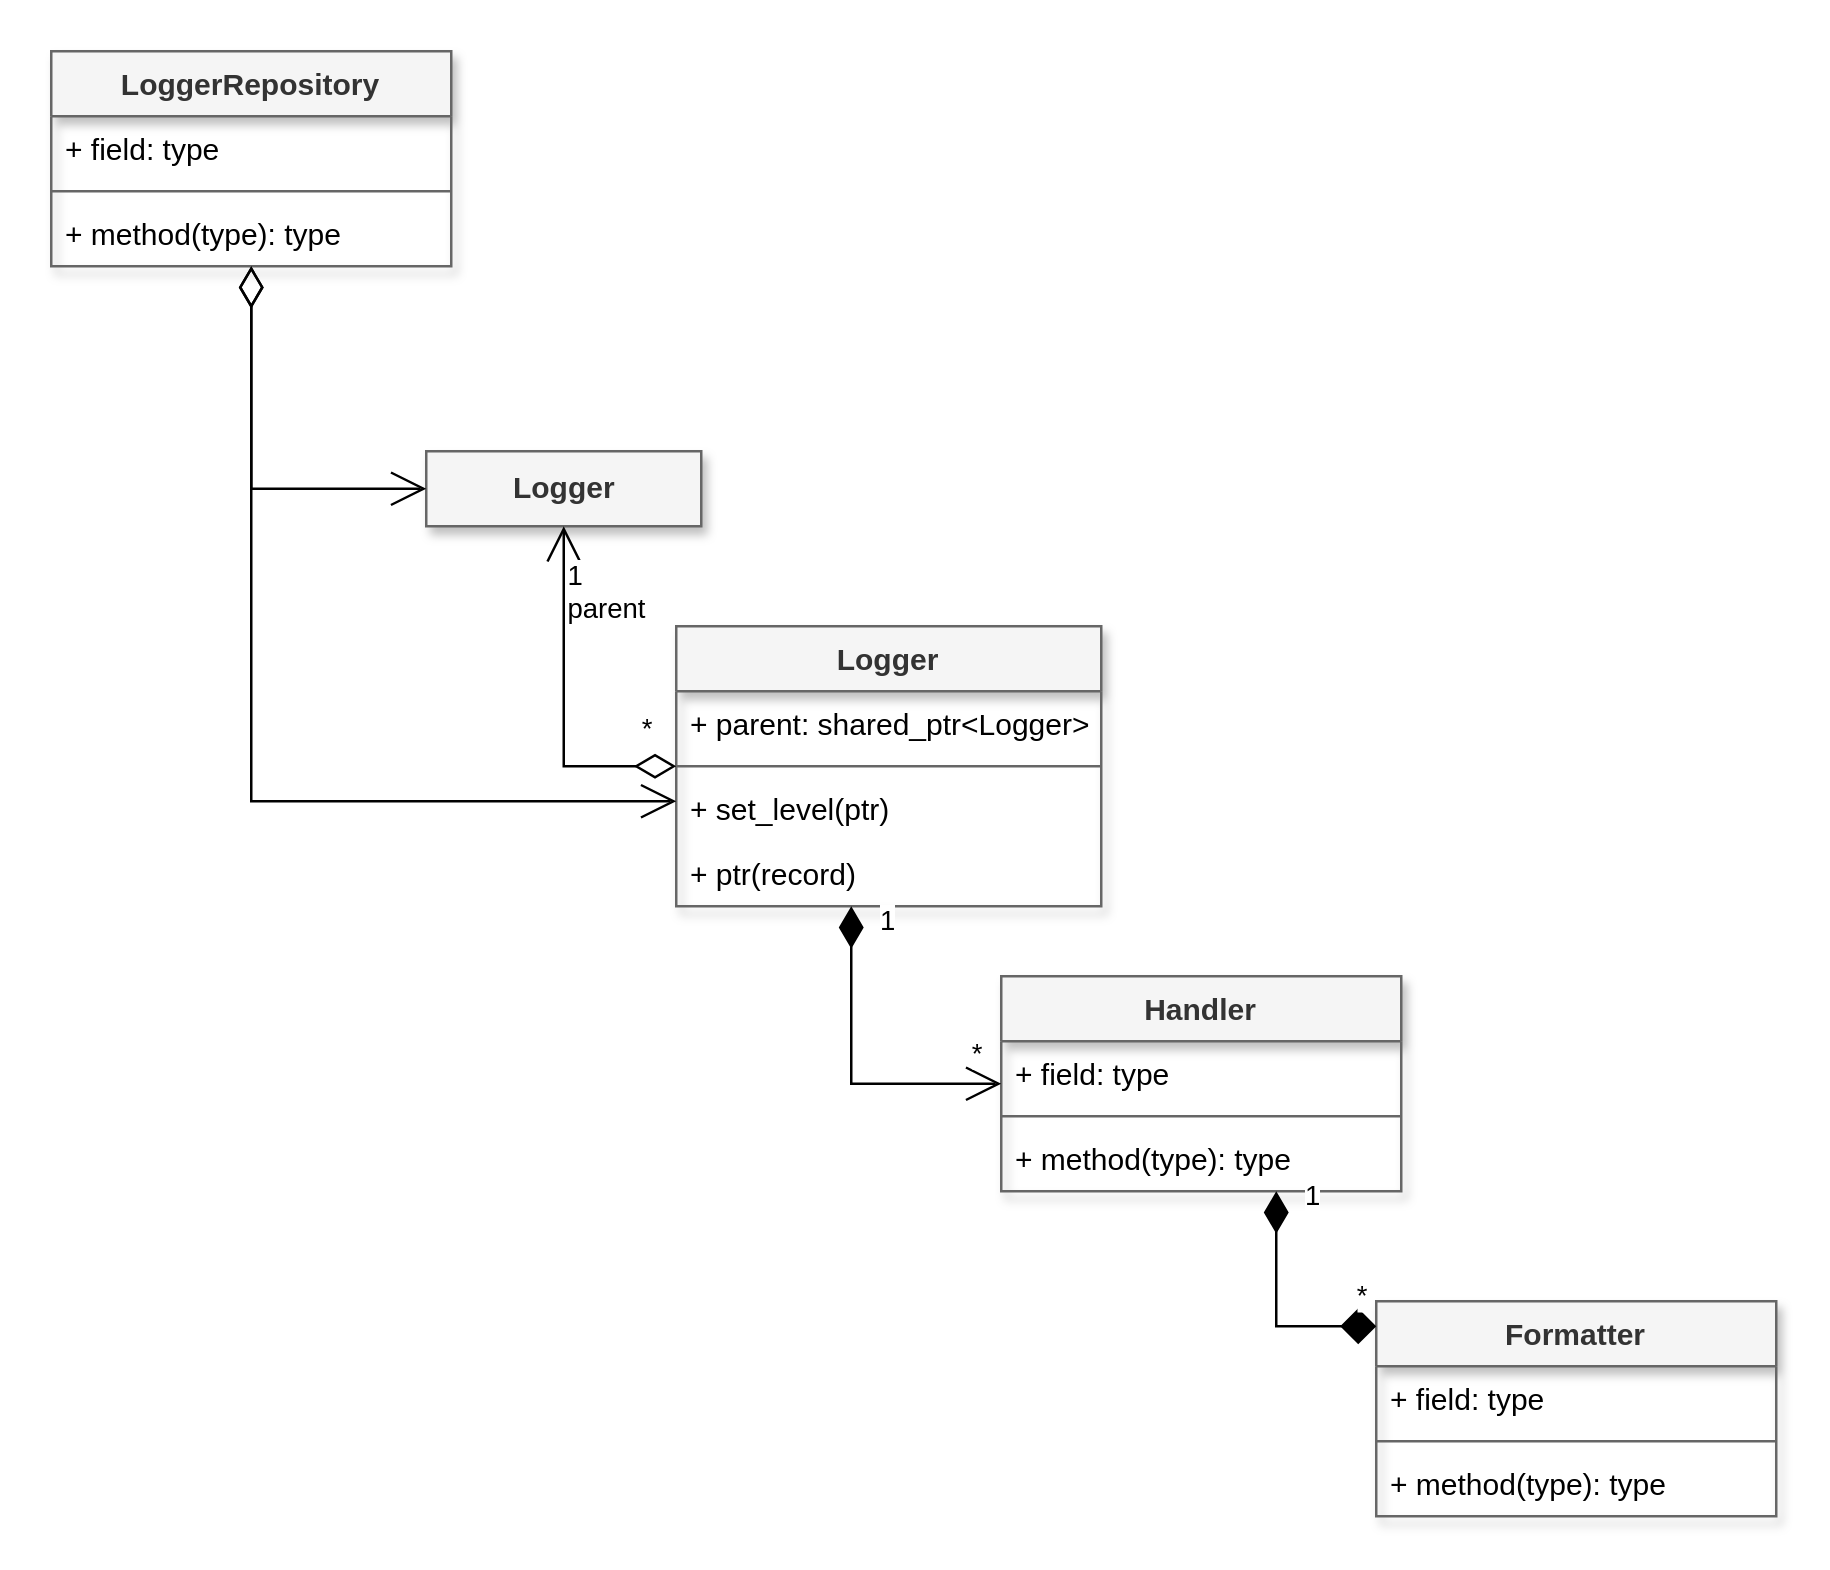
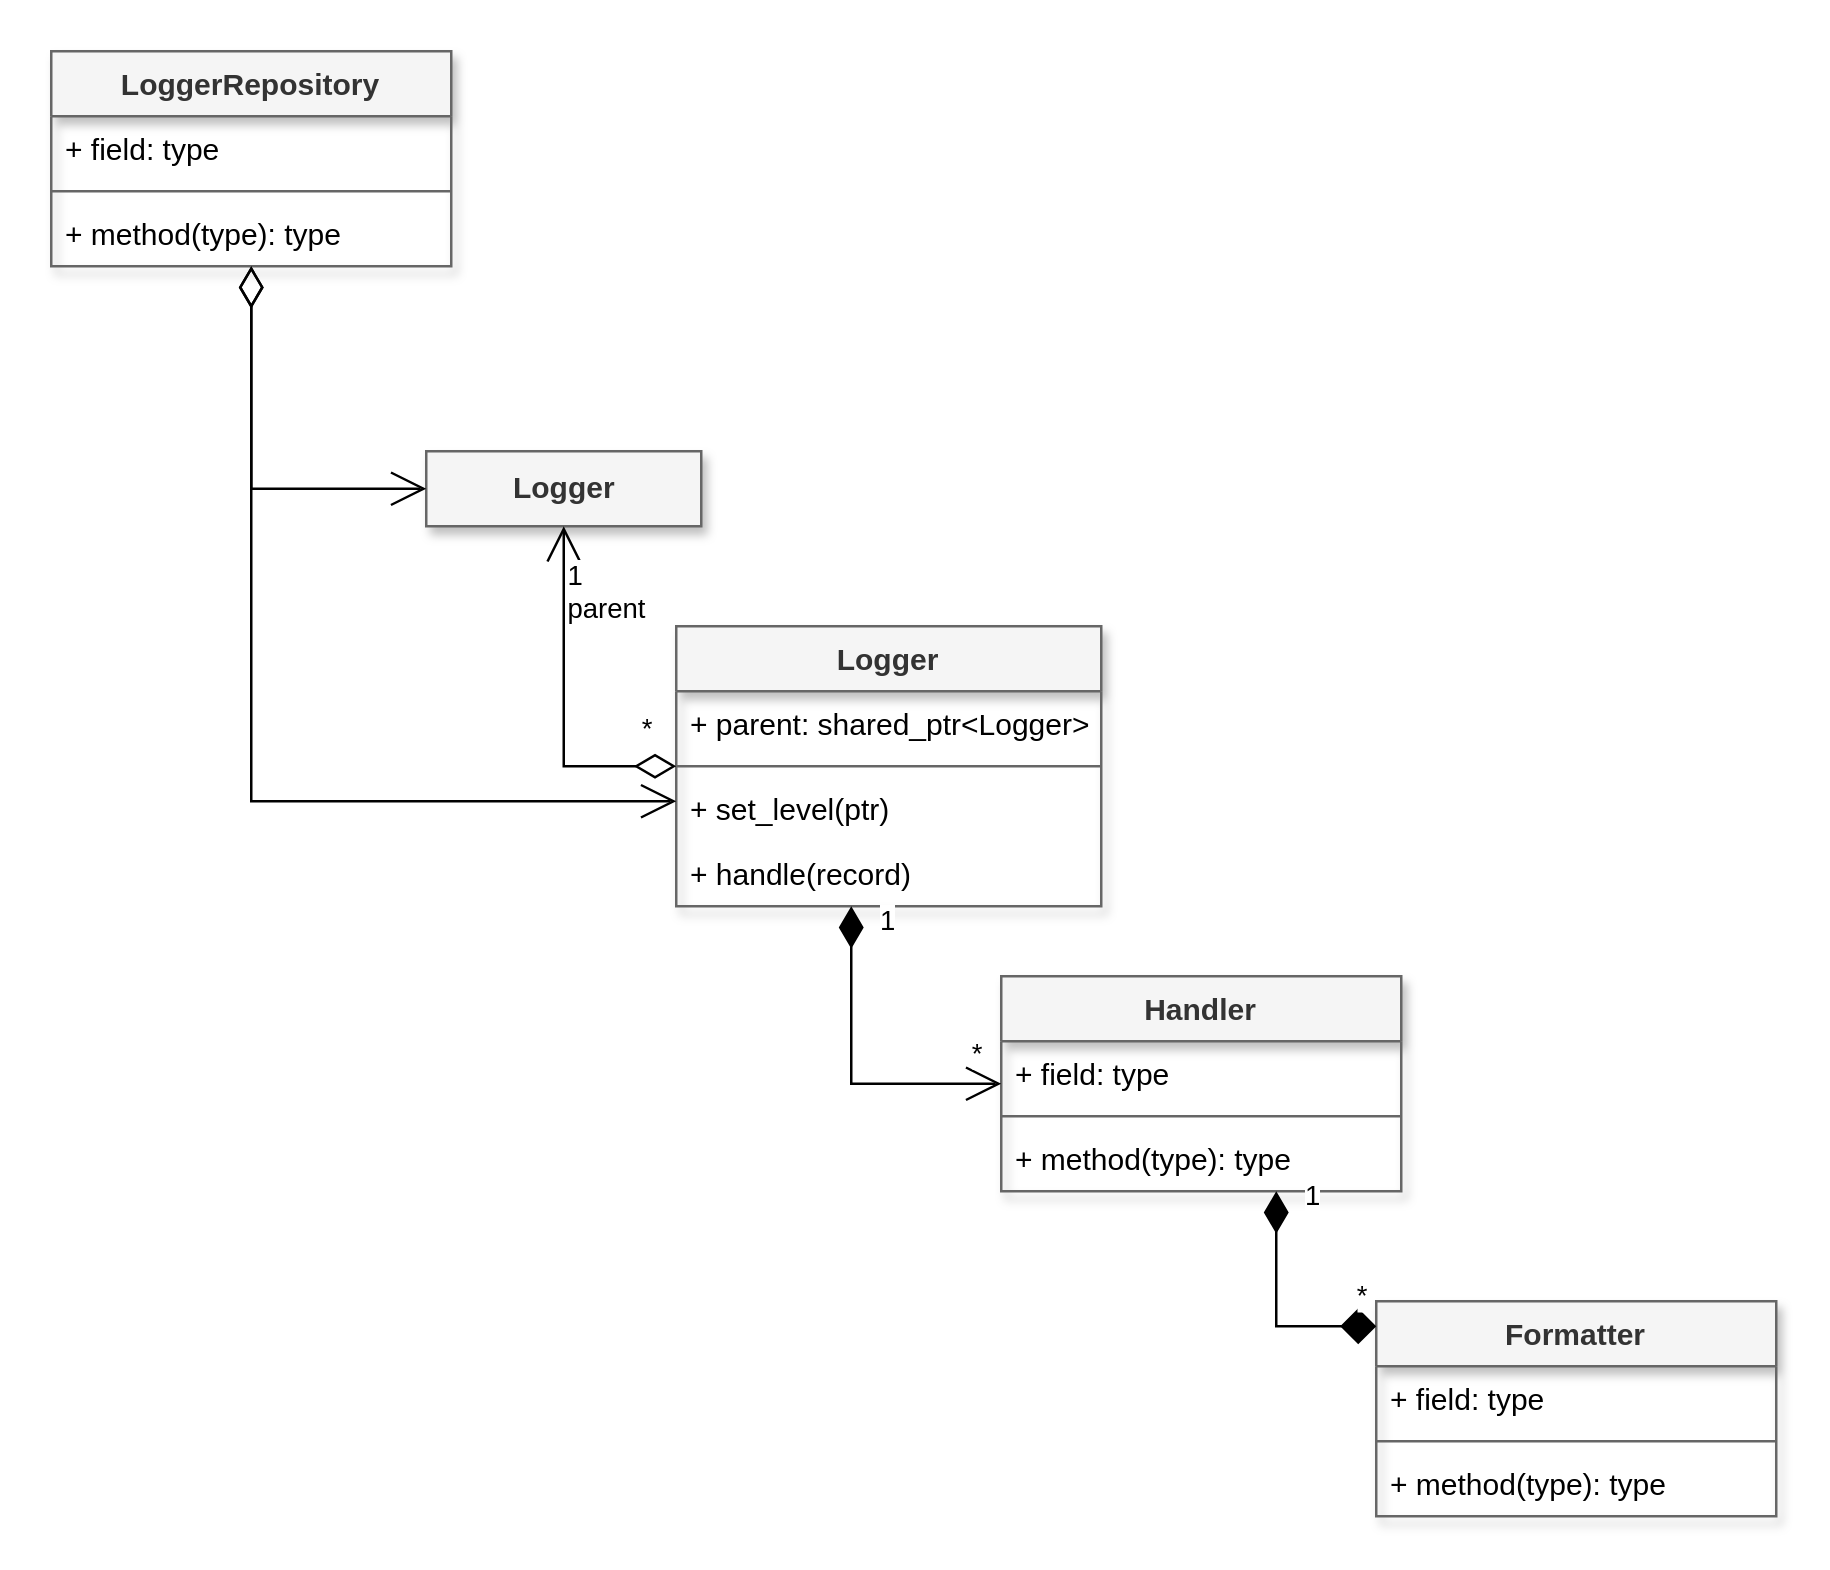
node "+ ptr(record)": label "+ ptr(record)" -> "+ handle(record)"
